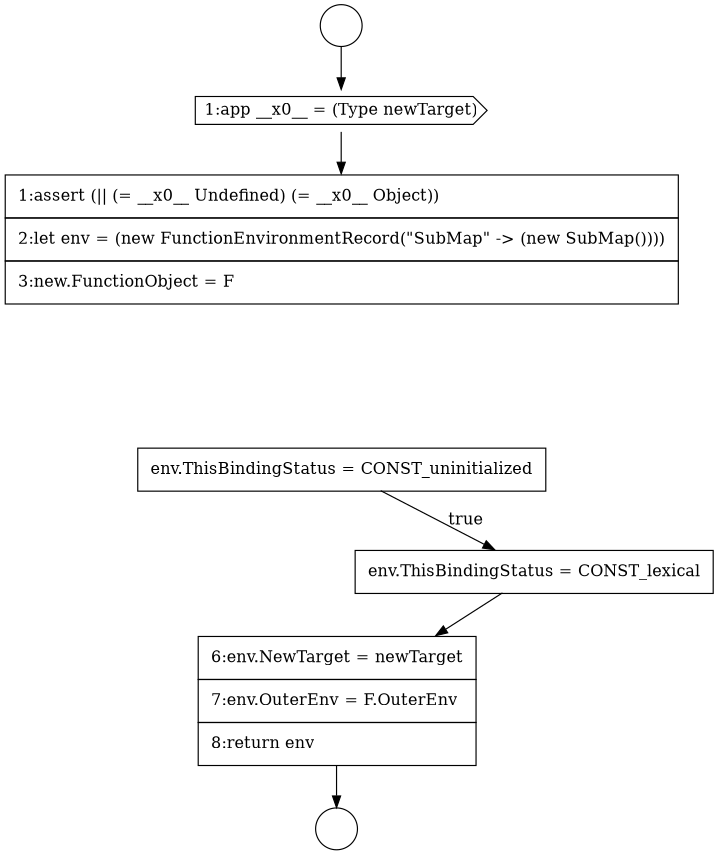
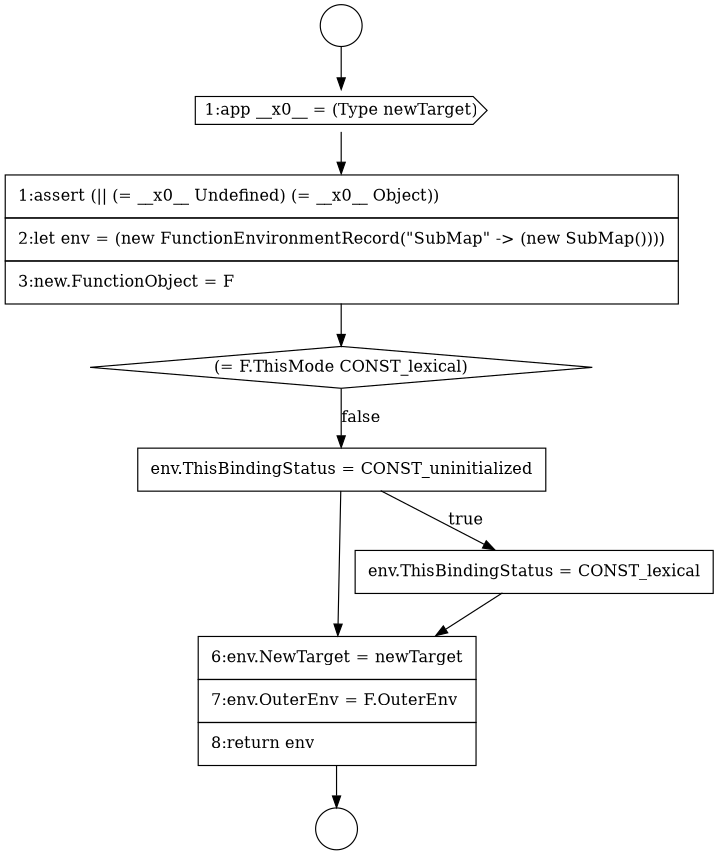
node "(= F.ThisMode CONST_lexical)": added
edge "env.ThisBindingStatus = CONST_uninitialized" -> "6:env.NewTarget = newTarget": added
